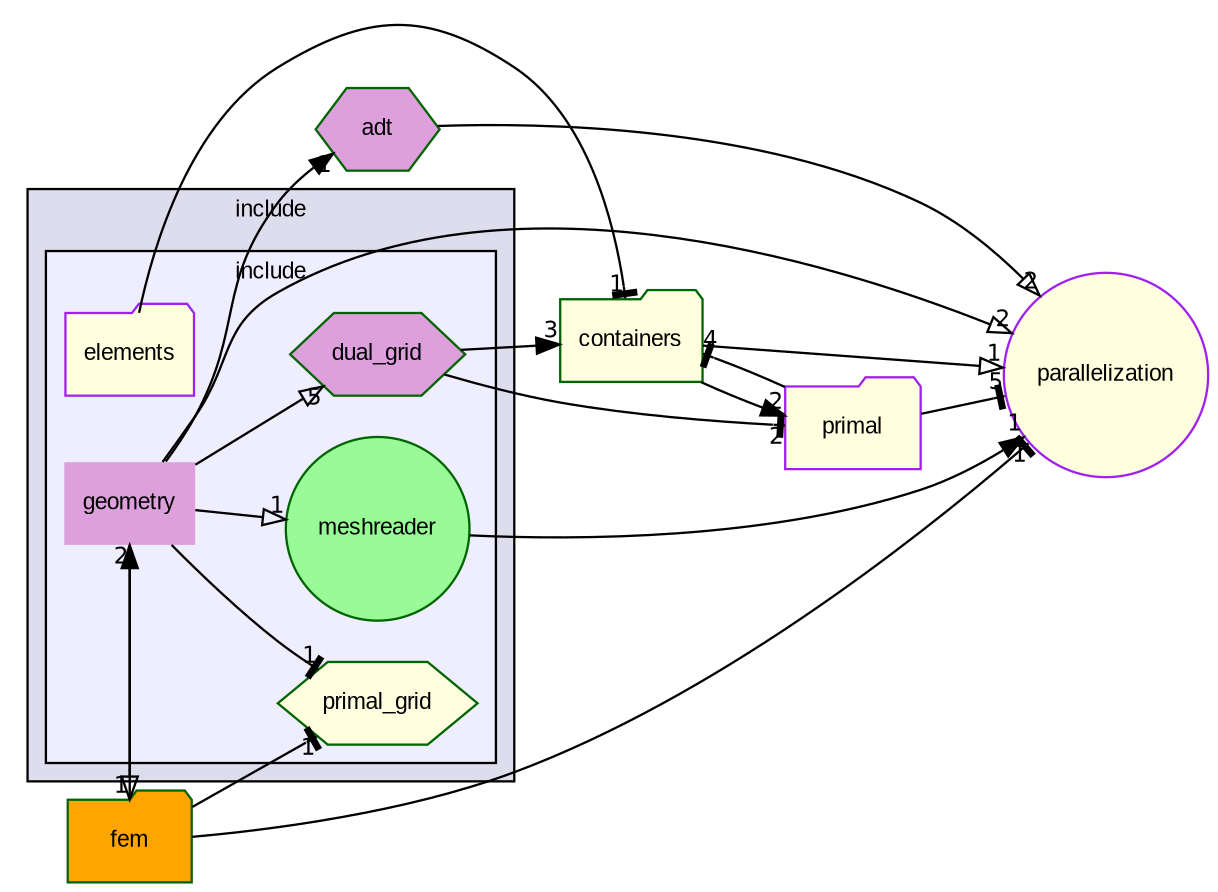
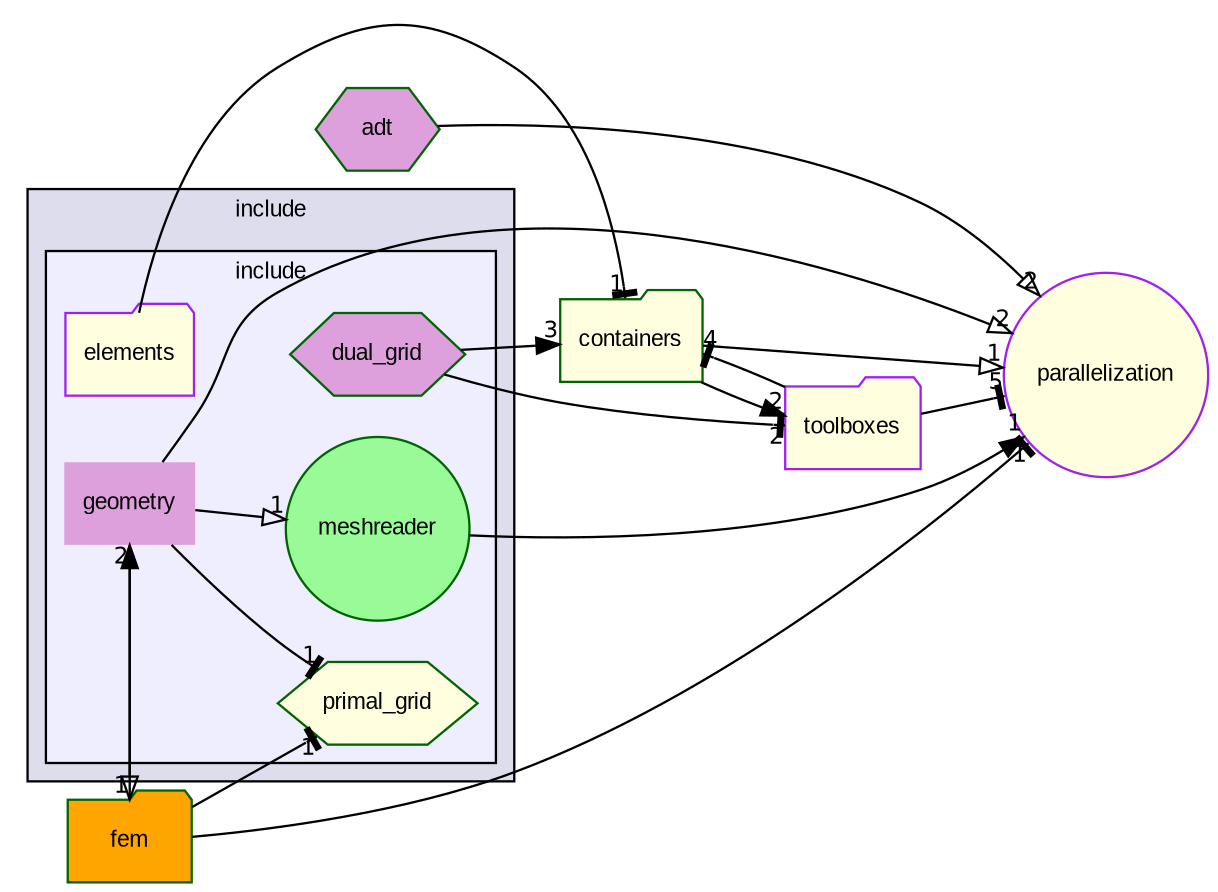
edge "geometry" -> "adt": removed
node "primal": label "primal" -> "toolboxes"
edge "geometry" -> "dual_grid": removed
